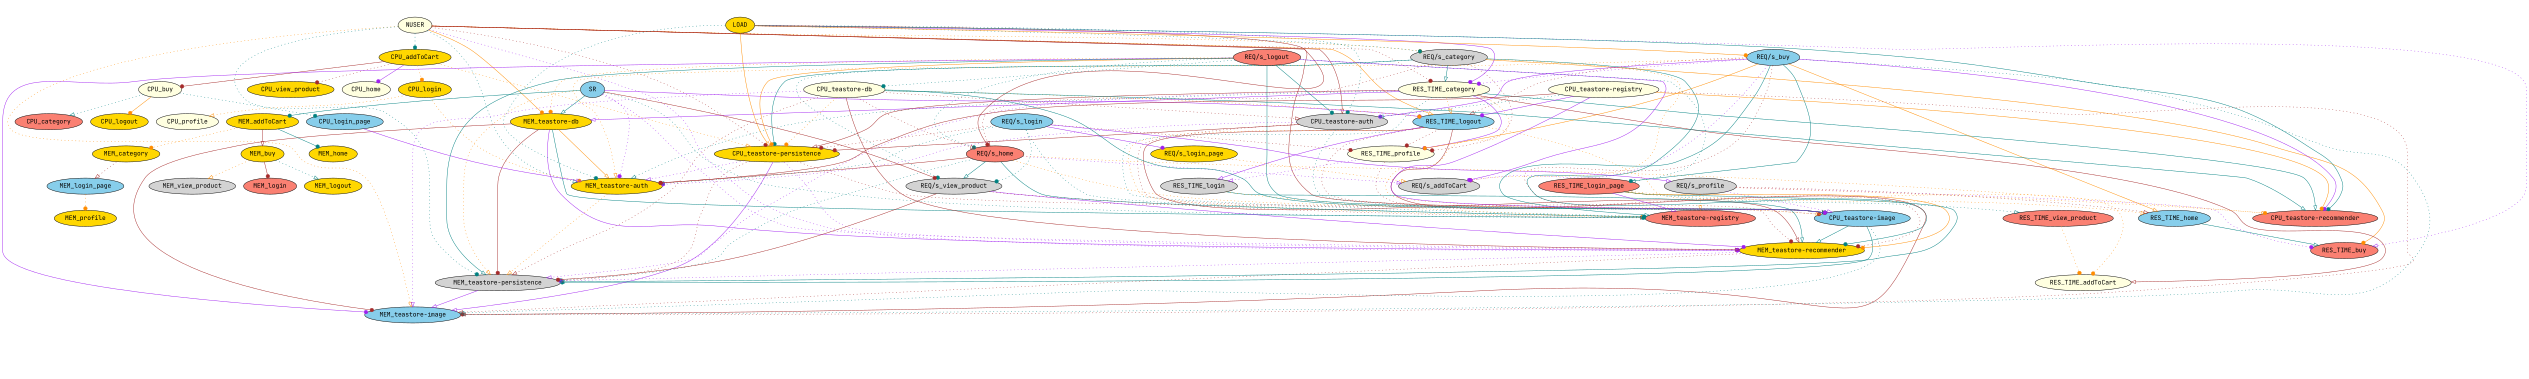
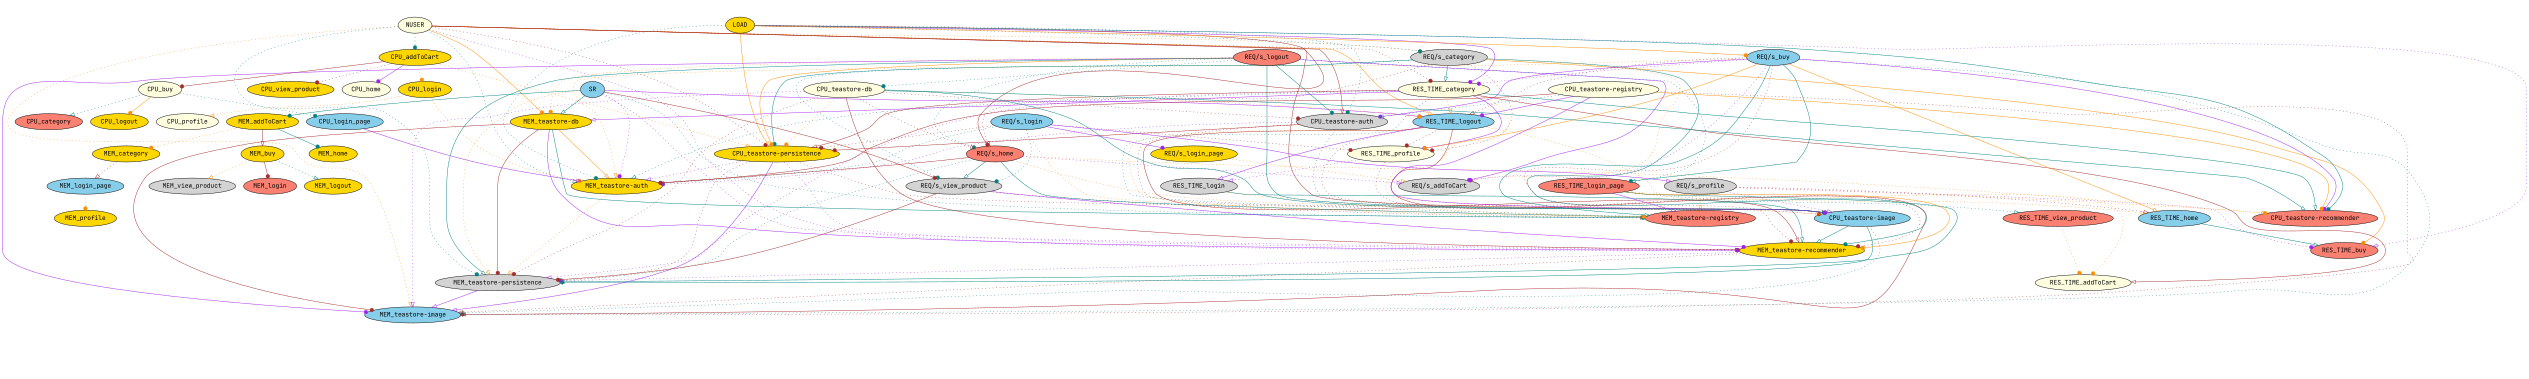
edge "CPU_teastore-db" -> "CPU_teastore-auth": arrowhead onormal -> dot
edge "CPU_teastore-db" -> "MEM_teastore-persistence": arrowhead onormal -> dot
edge "REQ/s_login" -> "MEM_teastore-registry": color teal -> darkorange
